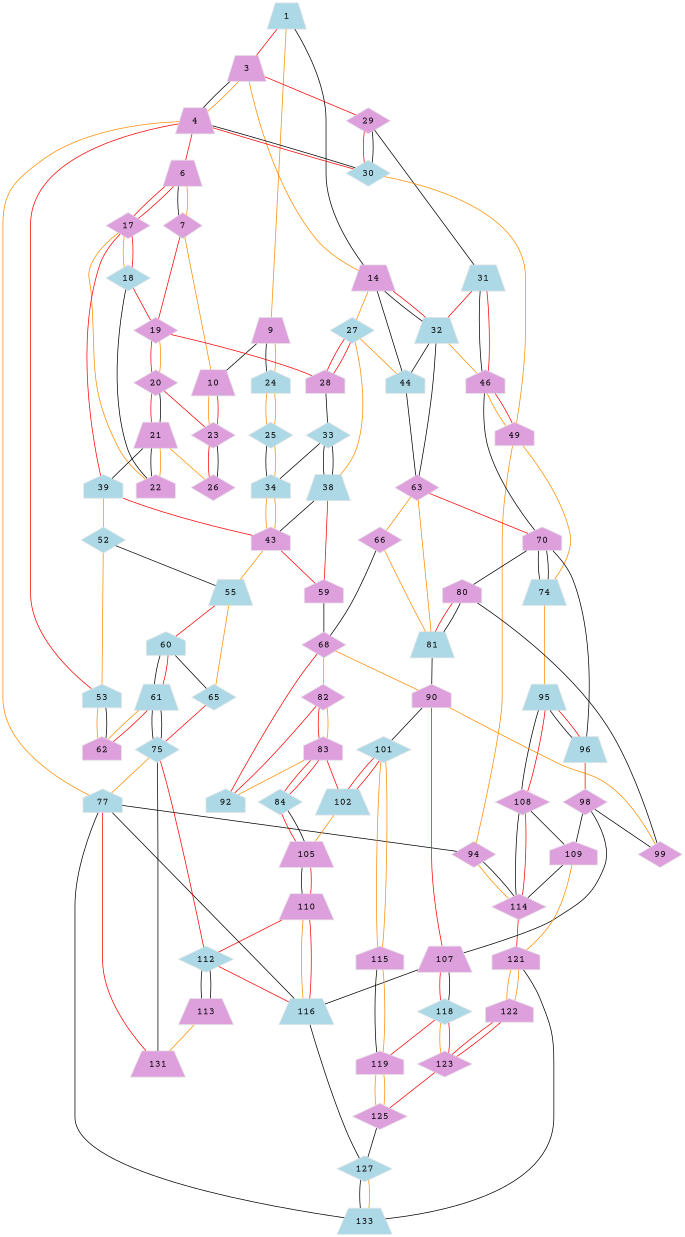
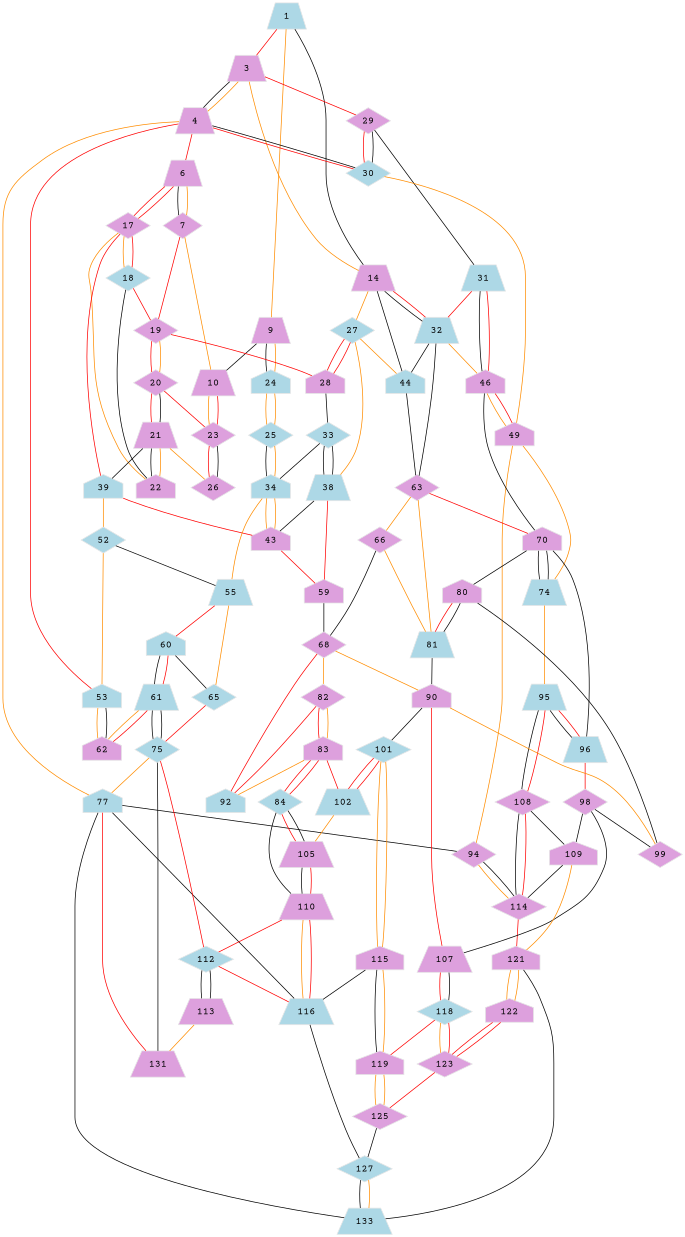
edge "43" -- "55": now "34" -- "55"
edge "84" -- "110": added
edge "107" -- "116": now "115" -- "116"
